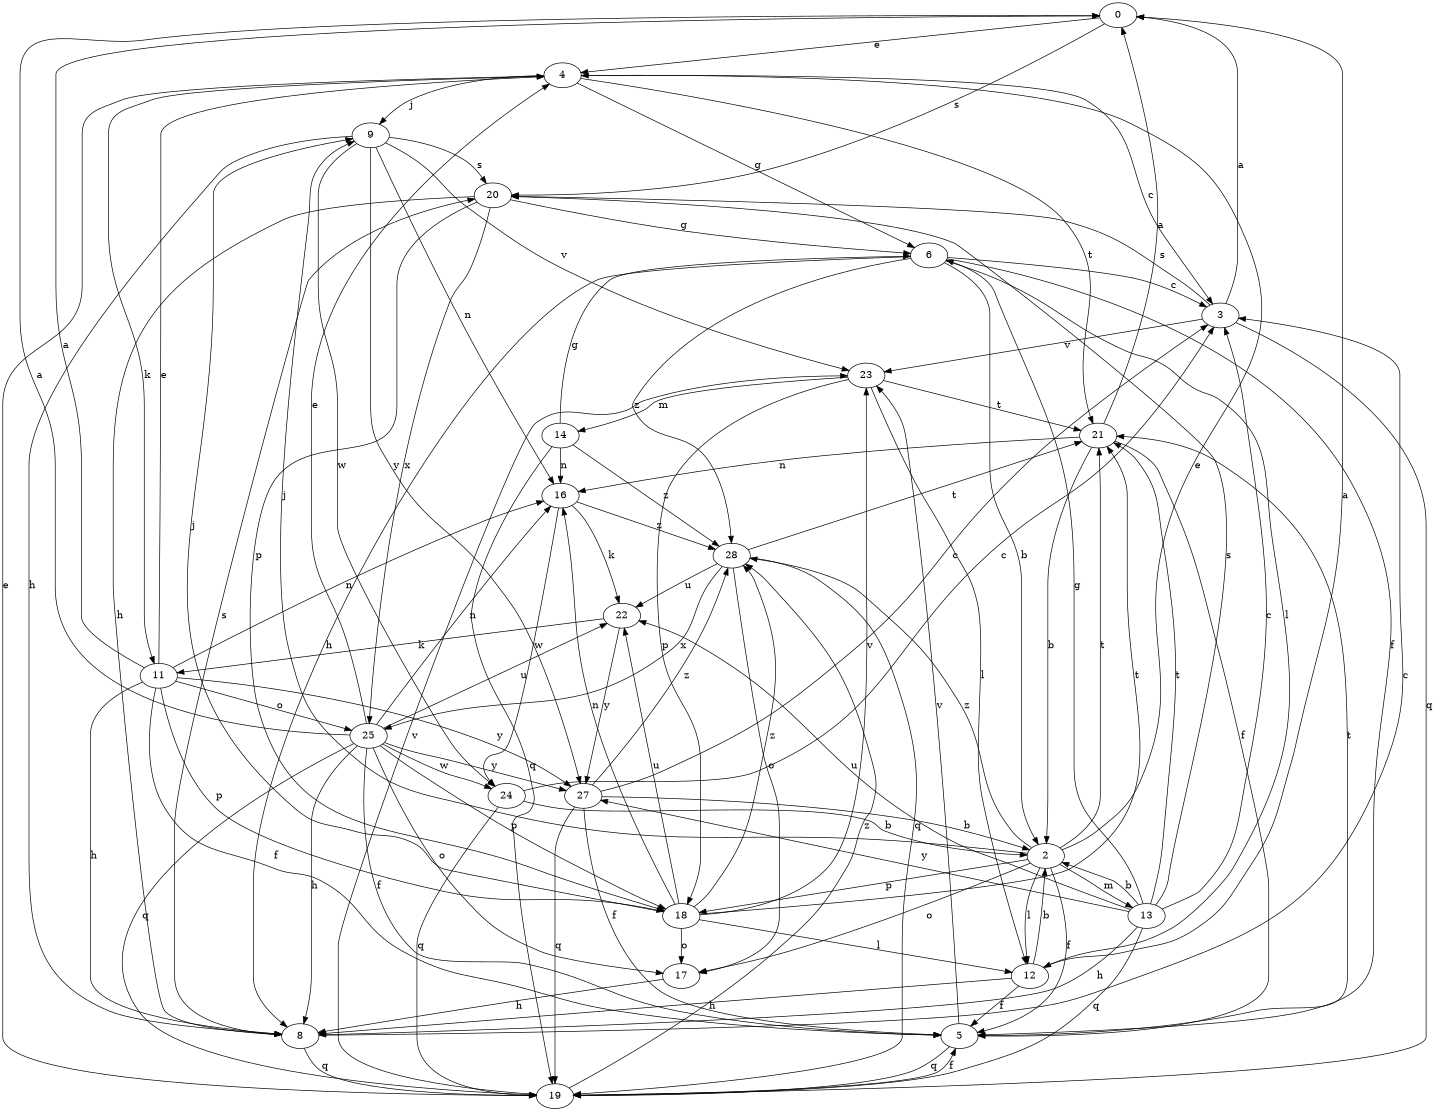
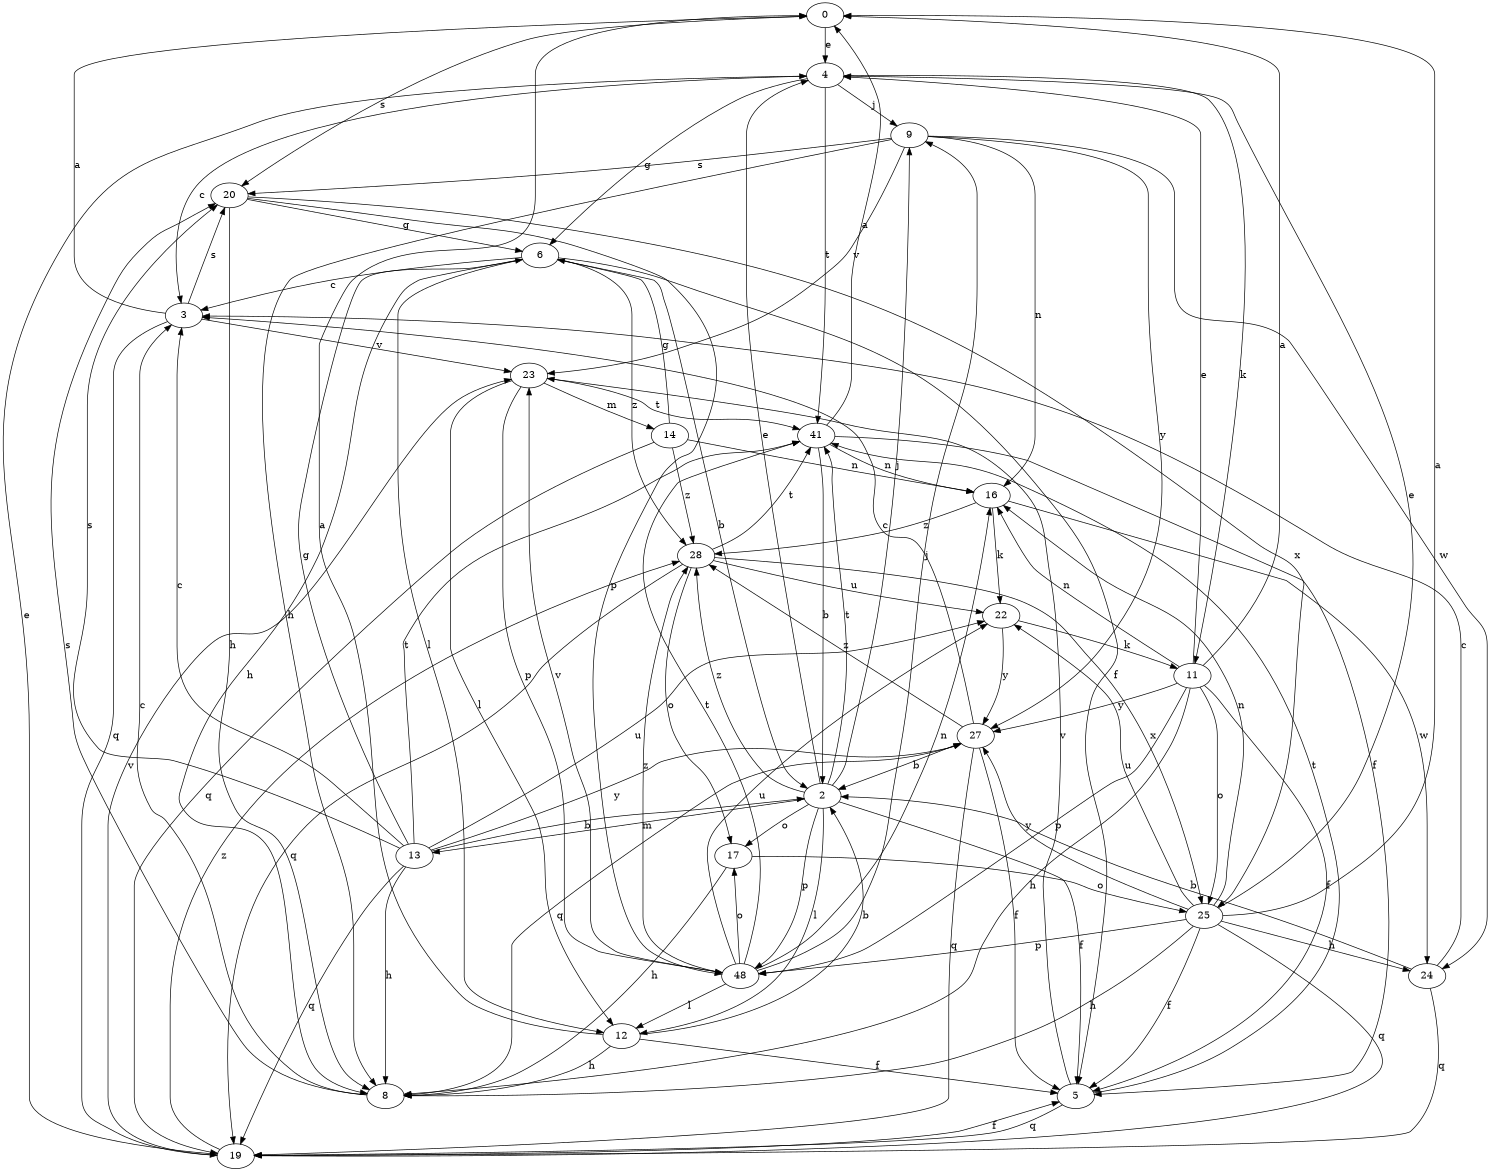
node "21": label "21" -> "41"
edge "25" -> "24": label "w" -> "h"
edge "25" -> "17": reversed
node "18": label "18" -> "48"
edge "8" -> "19": now "8" -> "27"
